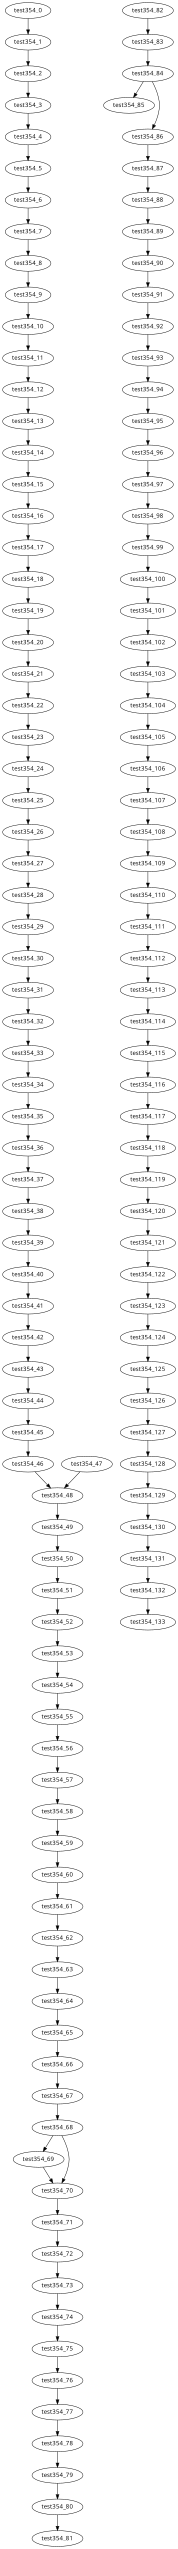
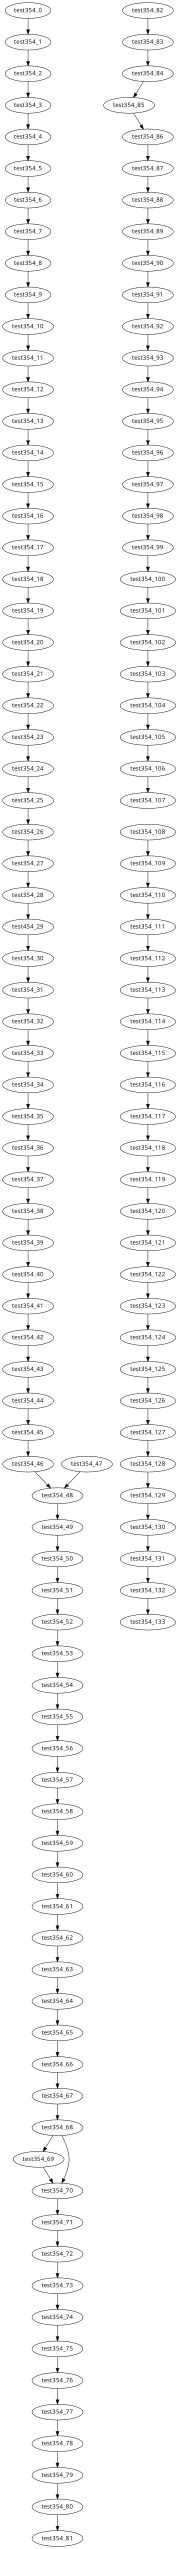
edge "test354_84" -> "test354_86": now "test354_85" -> "test354_86"
edge "test354_107" -> "test354_108": removed
node "test354_29": label "test354_29" -> "test454_29"
